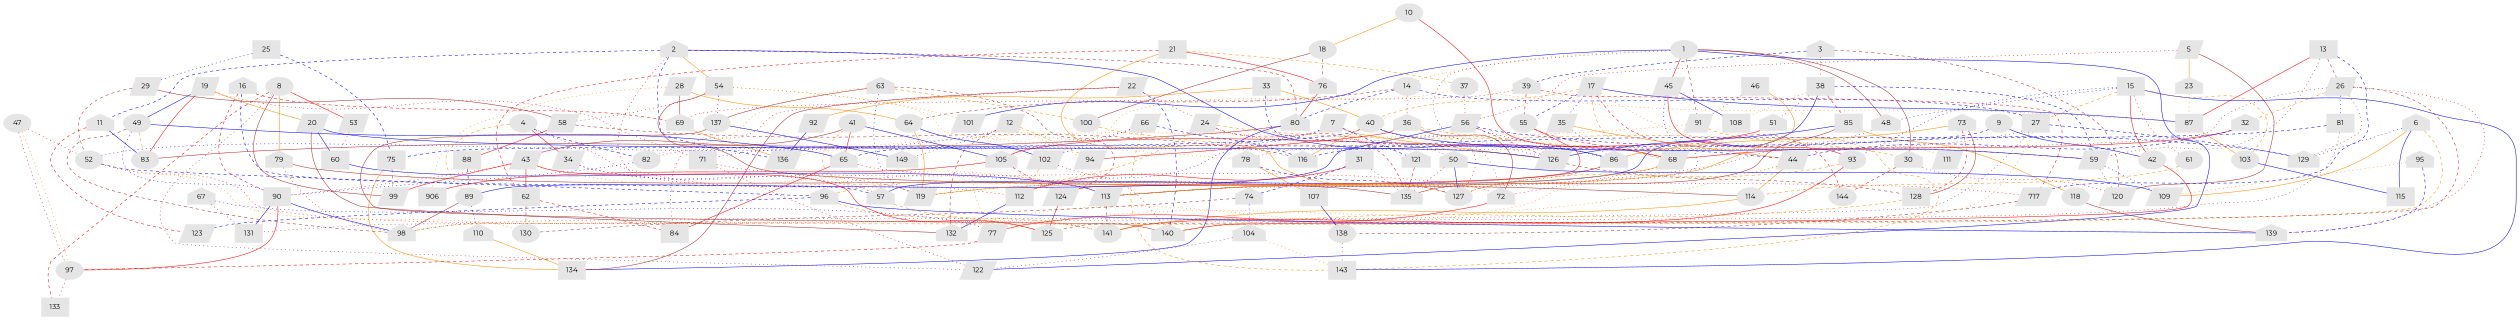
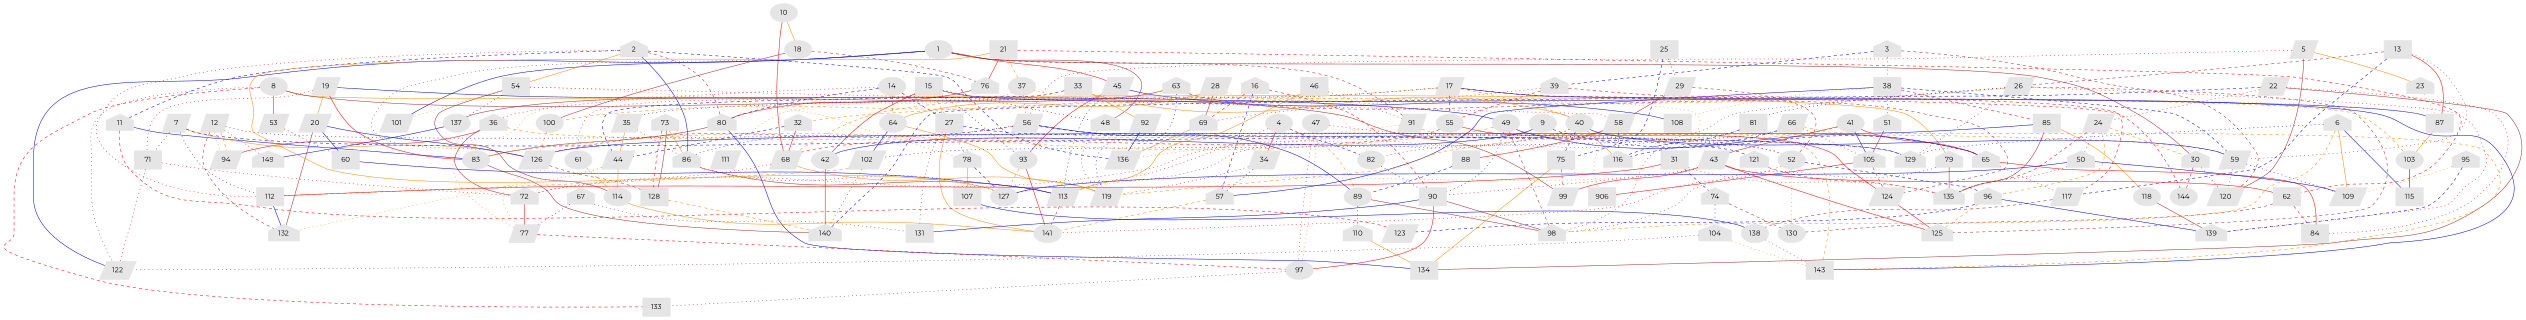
node "717": label "717" -> "117"
edge "137" -- "140": now "83" -- "140"
edge "90" -- "98": color blue -> brown
edge "27" -- "141": style dotted -> solid
